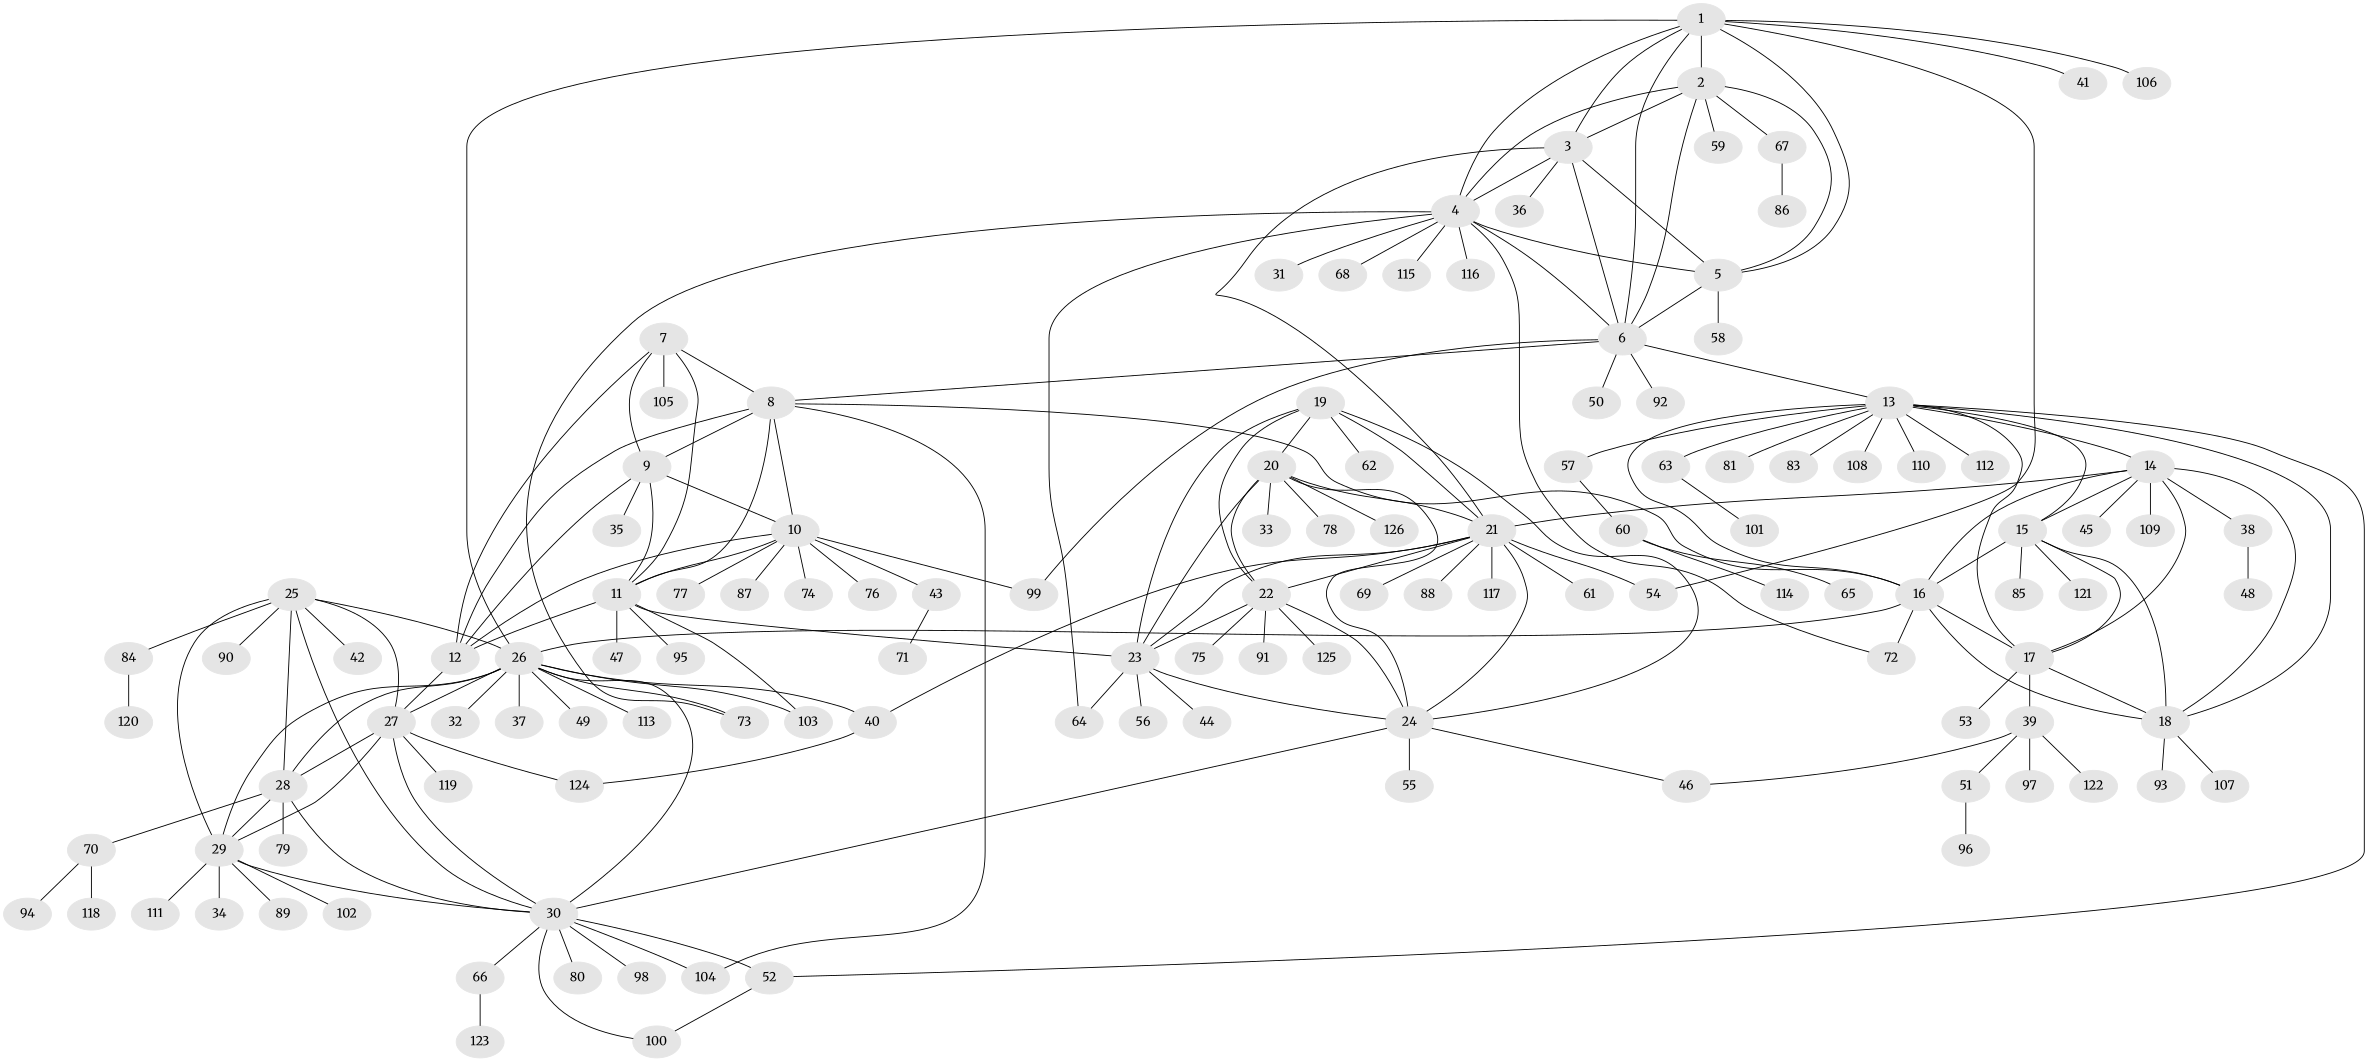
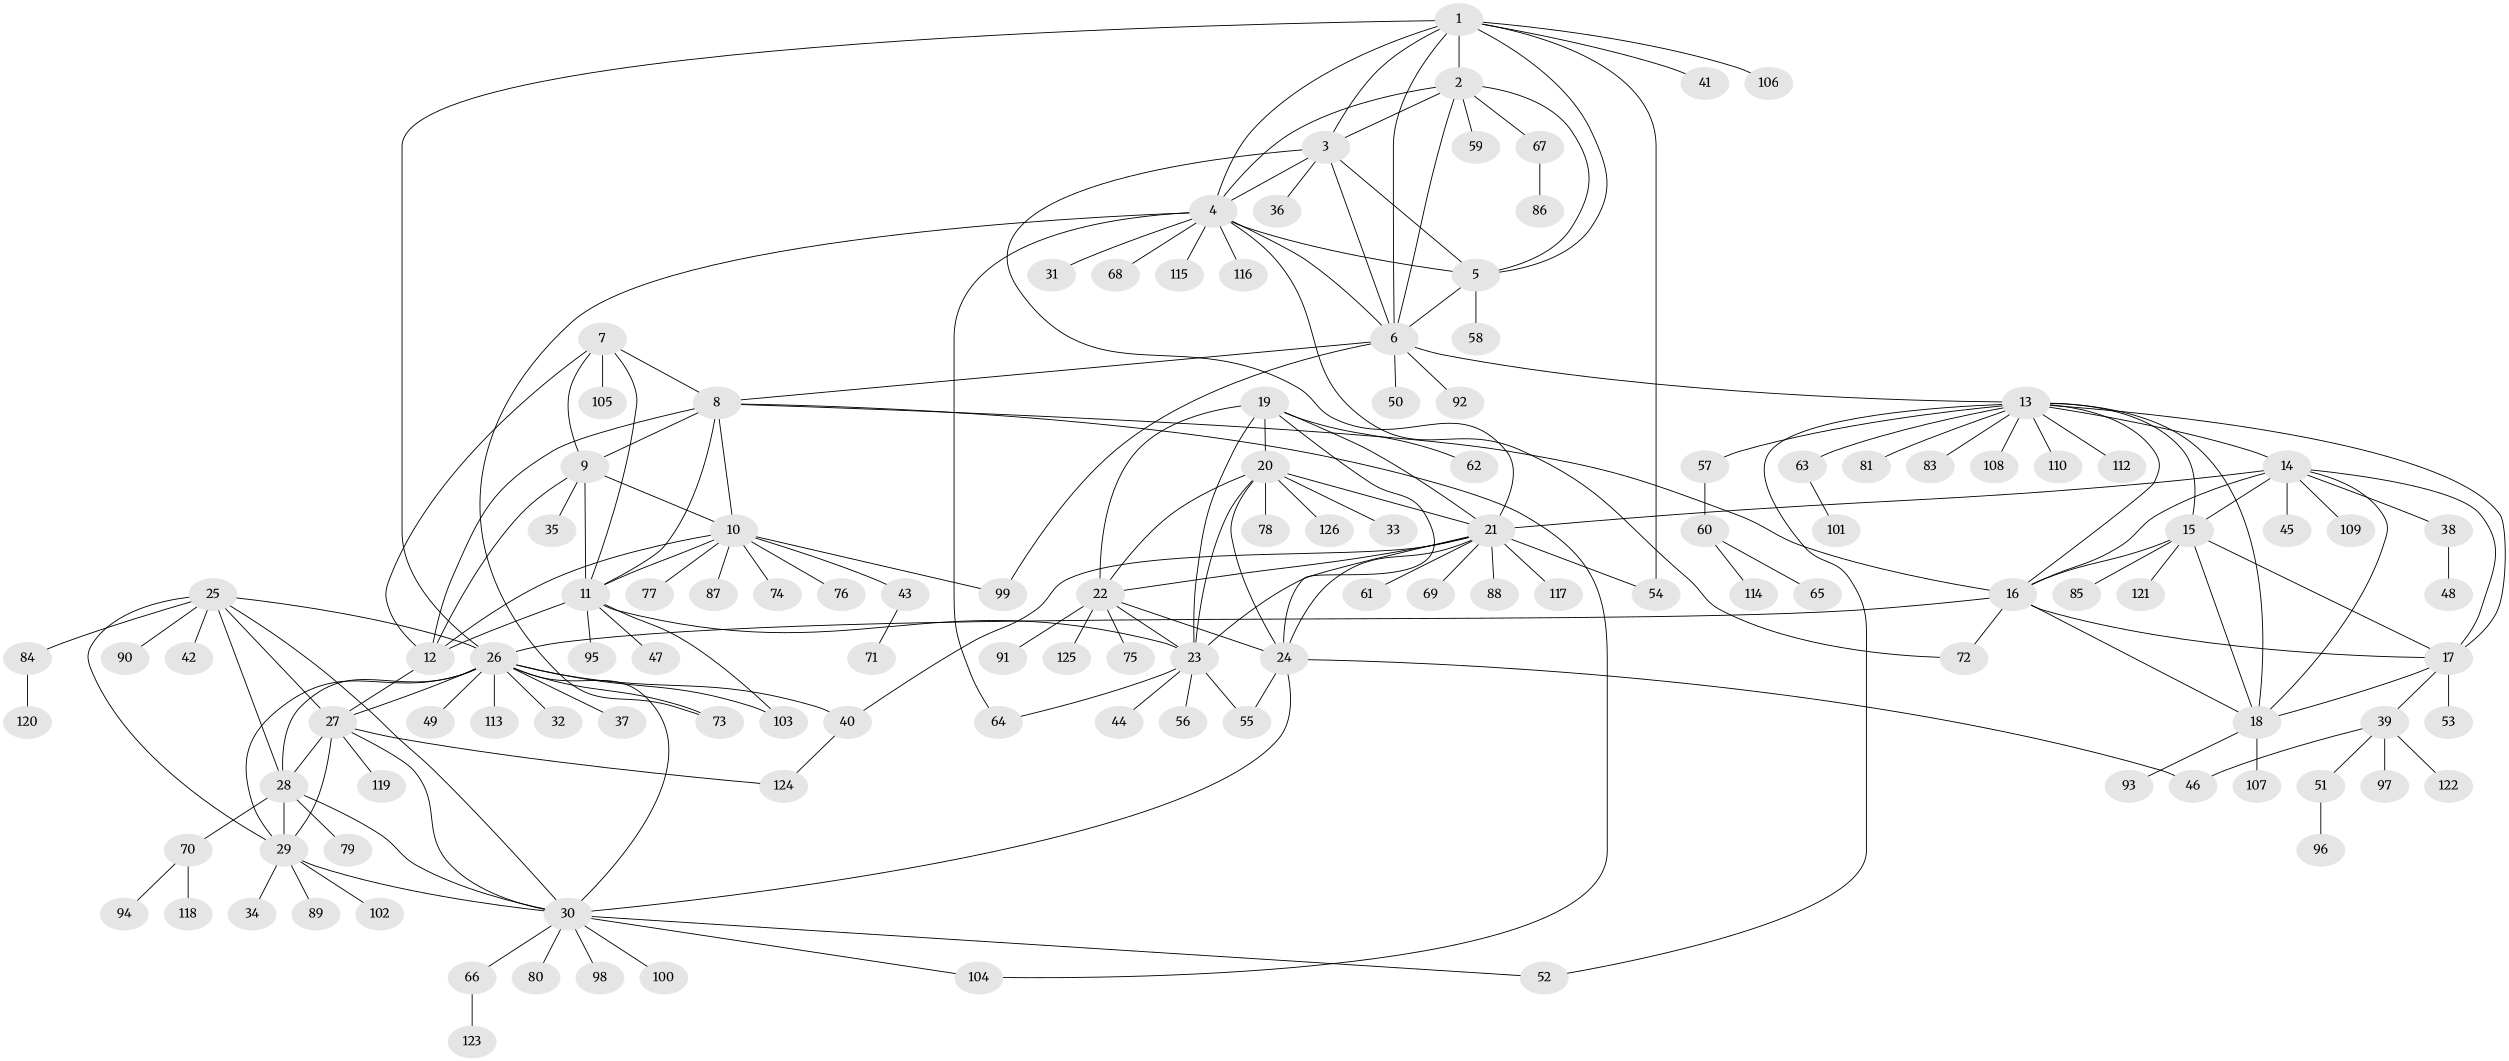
edge "23" -- "24": now "23" -- "55"
node "111": removed
edge "52" -- "100": removed
